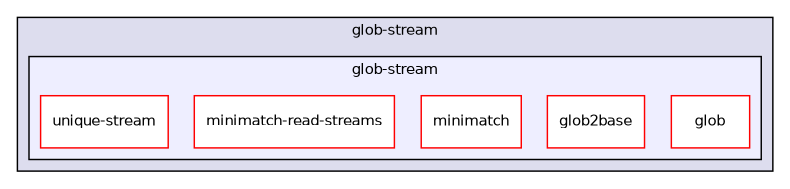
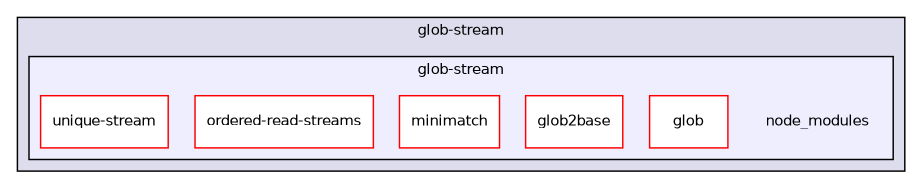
node "minimatch-read-streams": label "minimatch-read-streams" -> "ordered-read-streams"
node "node_modules": added
